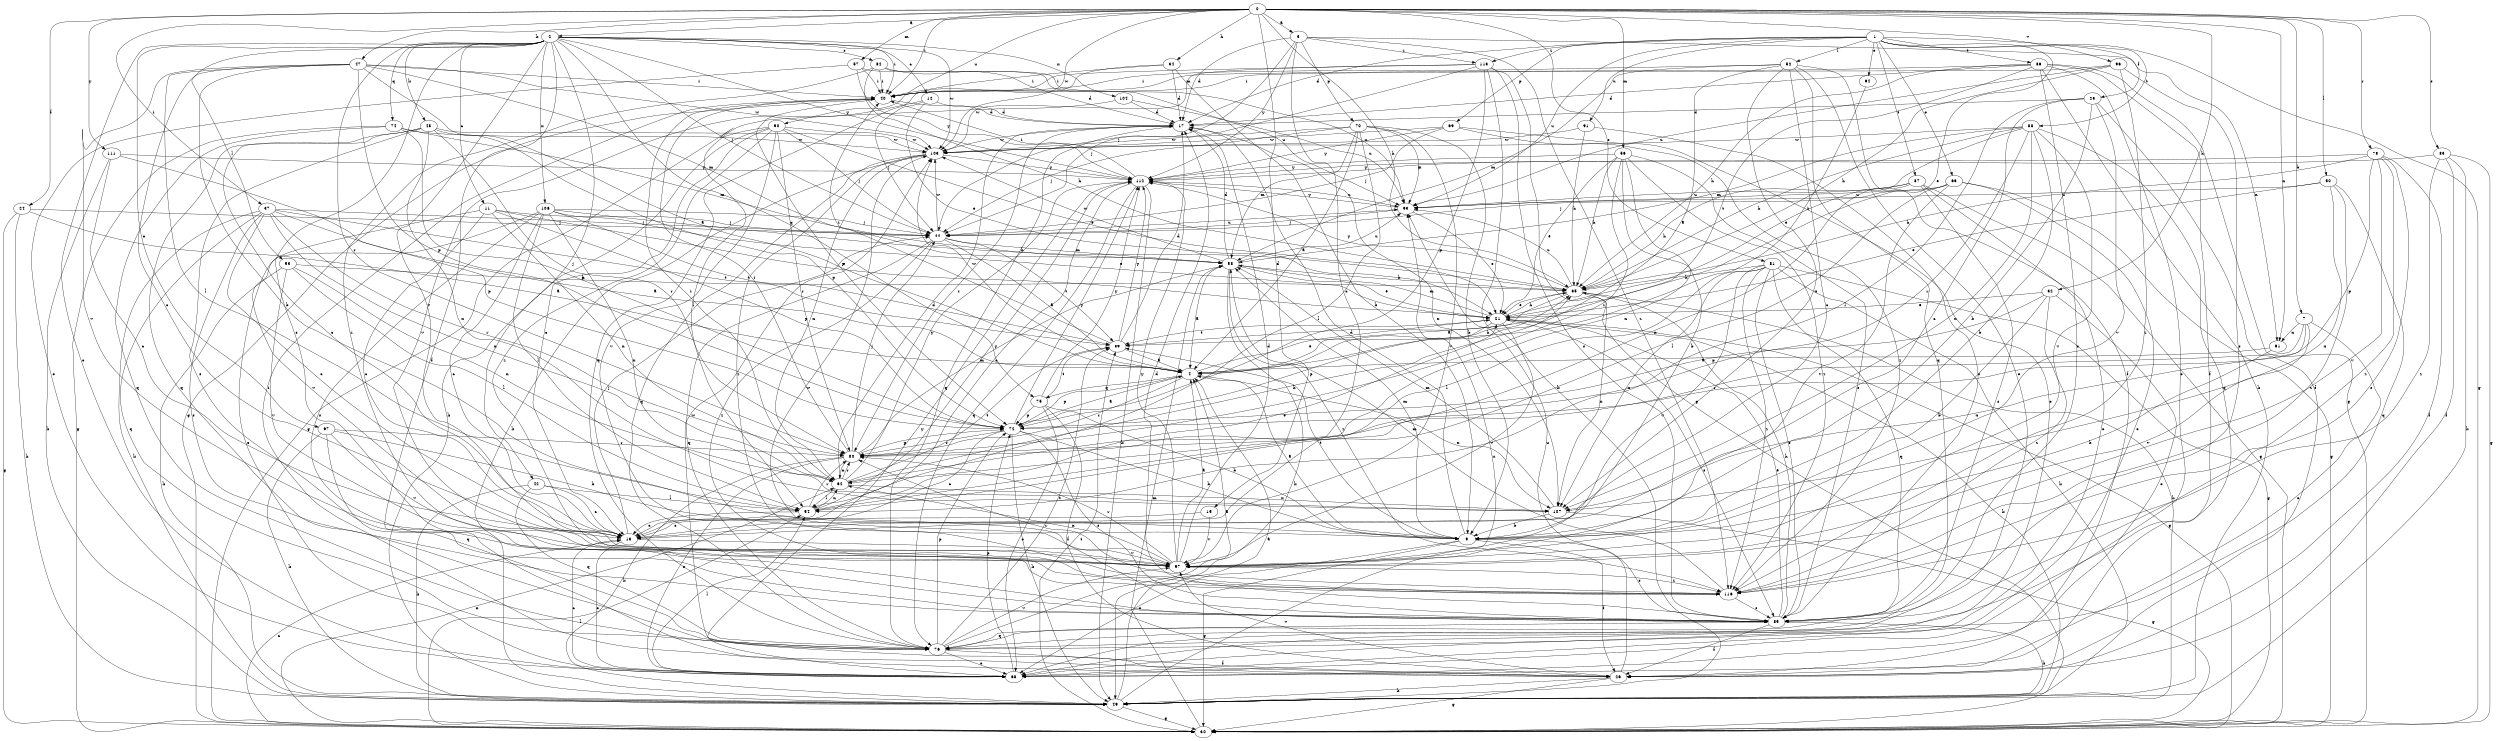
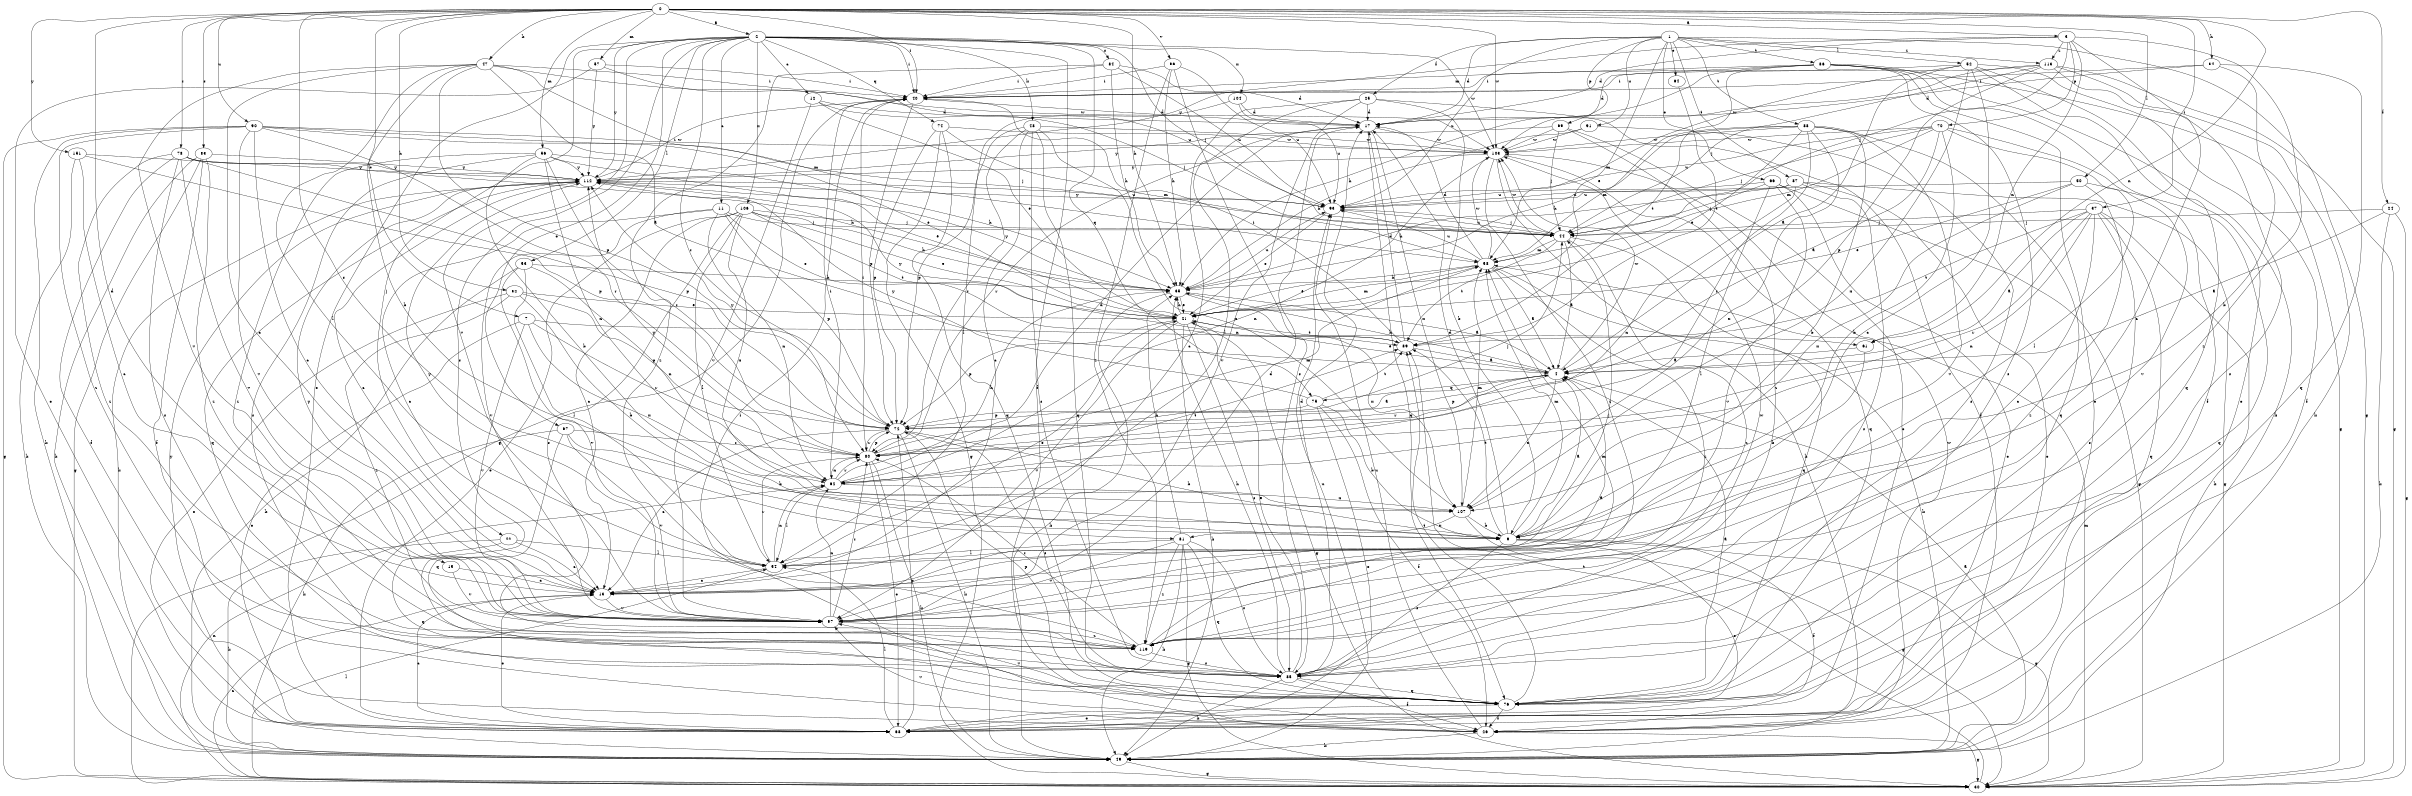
node "82": label "82" -> "84"
node "111": label "111" -> "151"
edge "81" -> "107": reversed
node "116": label "116" -> "119"
